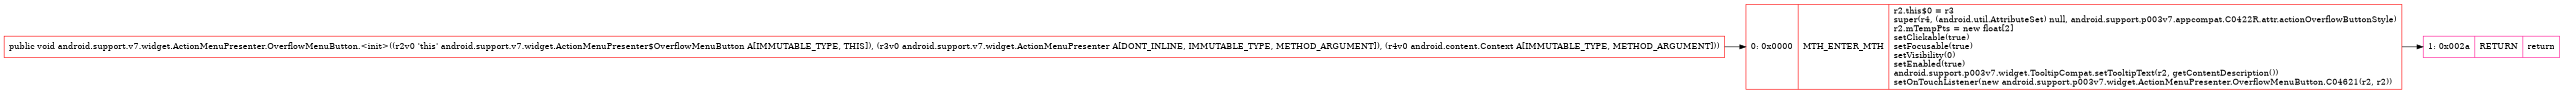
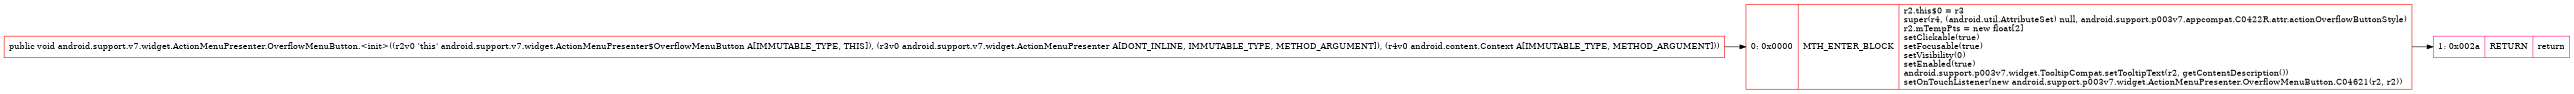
node "0: 0x0000": text "MTH_ENTER_MTH" -> "MTH_ENTER_BLOCK"
